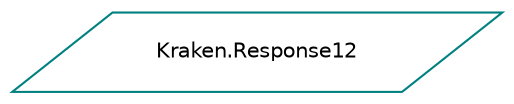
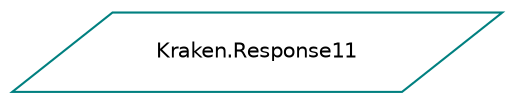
node "Kraken.Response12": label "Kraken.Response12" -> "Kraken.Response11"
